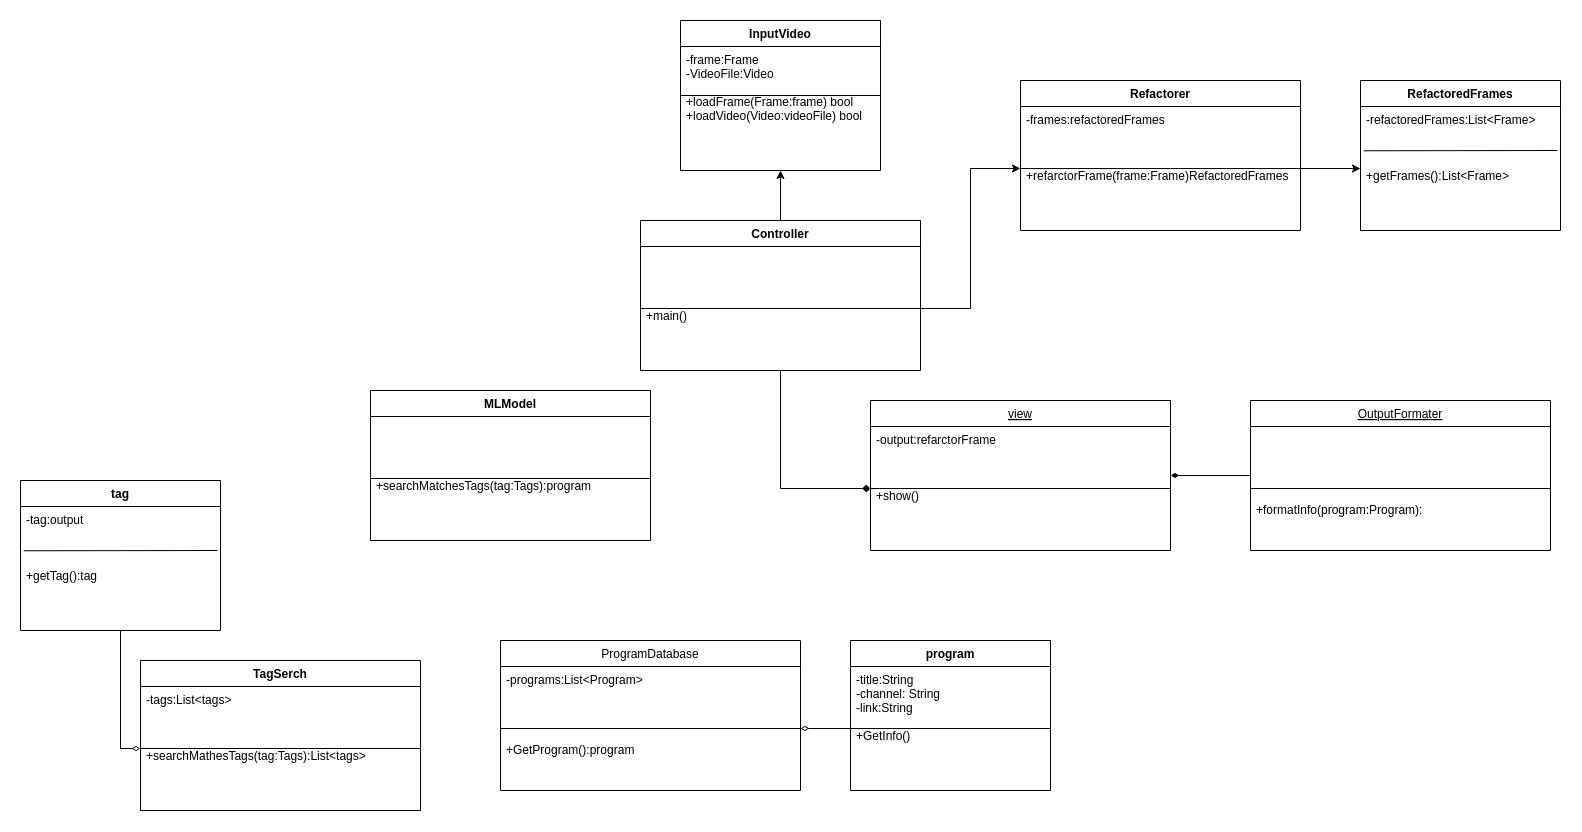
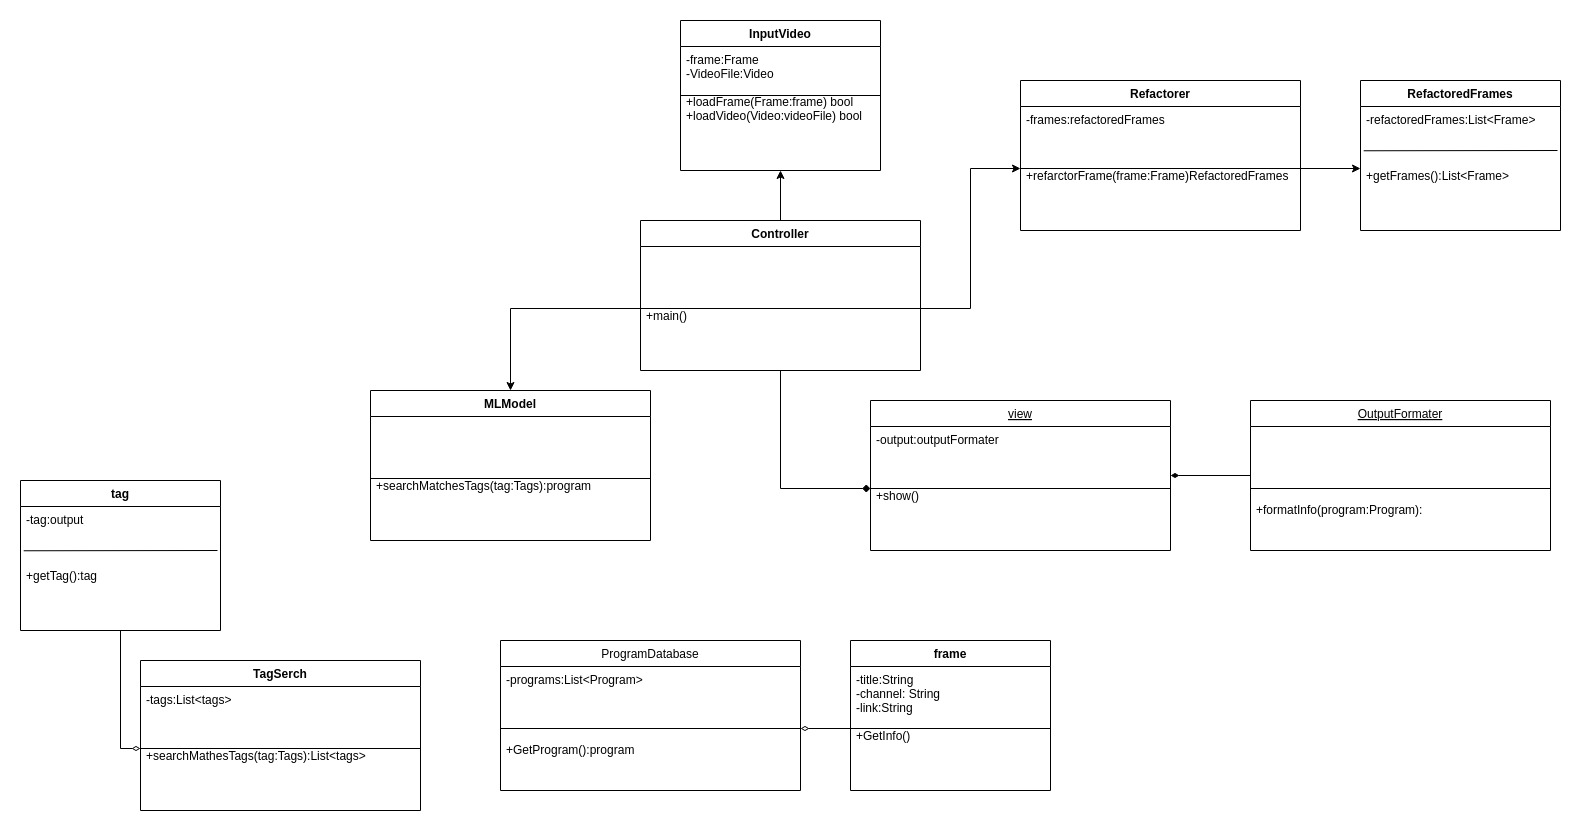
edge "+main()" -> "MLModel": added
node "-output:refarctorFrame +show()": label "-output:refarctorFrame +show()" -> "-output:outputFormater +show()"
node "program": label "program" -> "frame"
